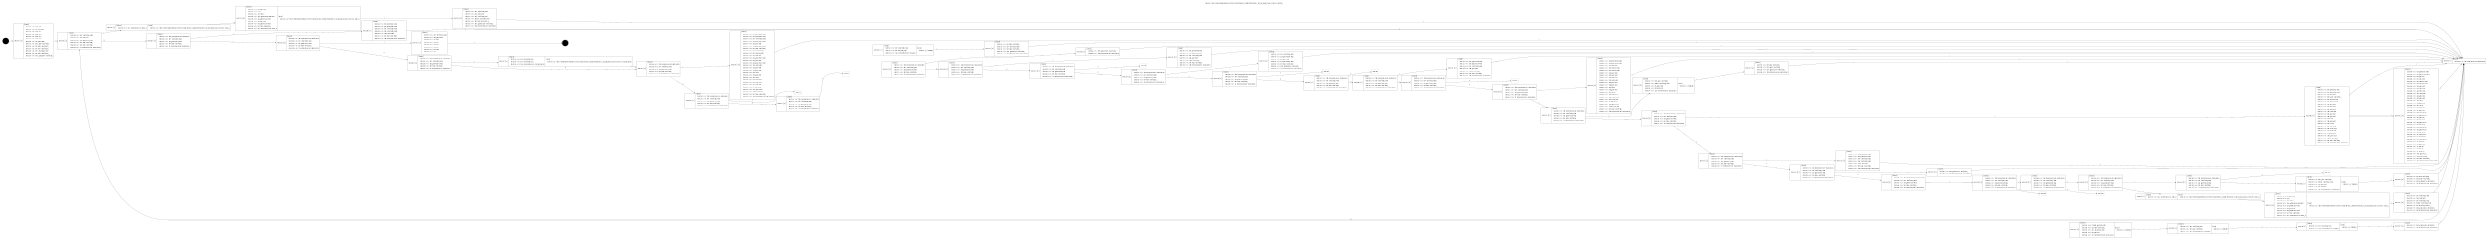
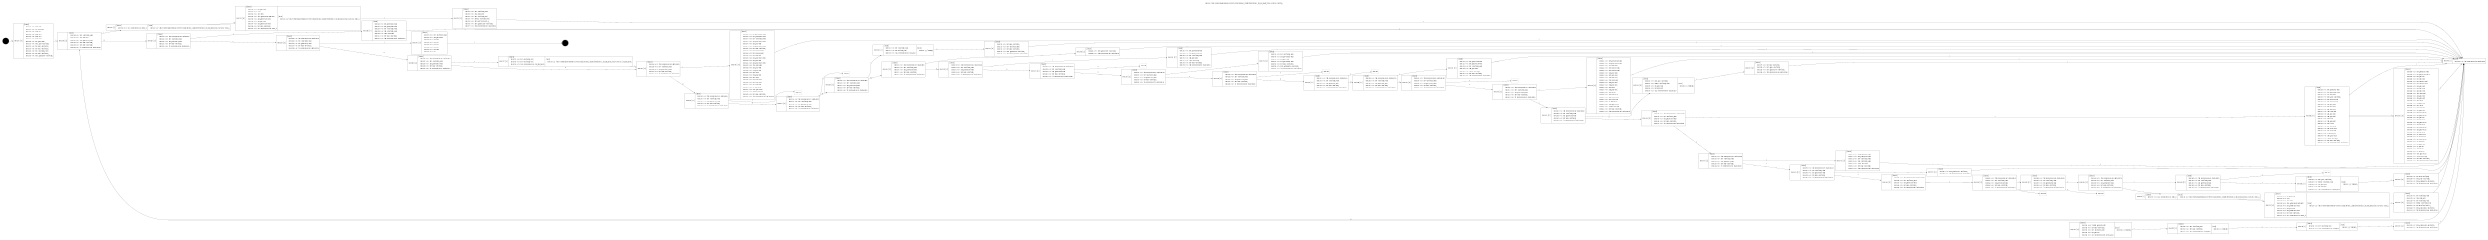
node "0x40132b [25]": added
